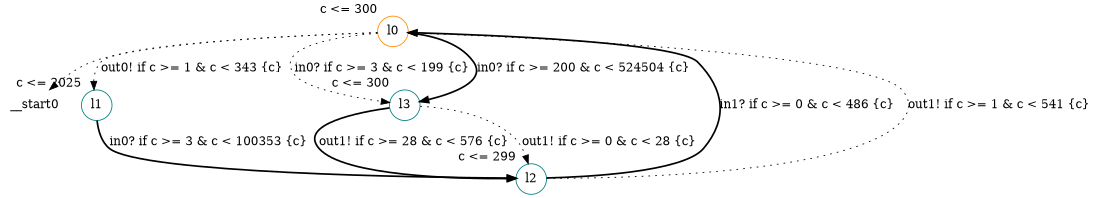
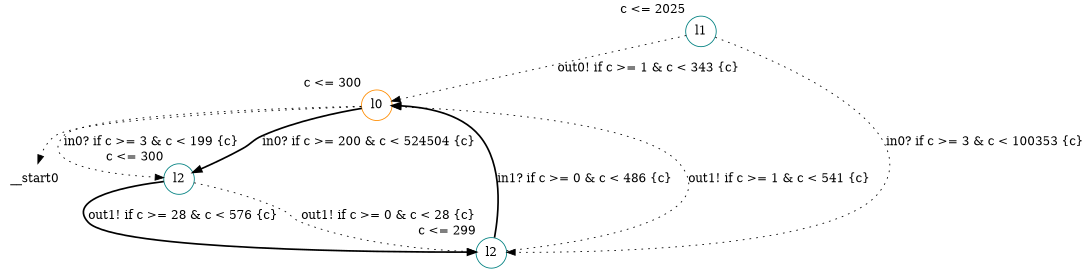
edge "l0 c <= 300" -> "l1 c <= 2025": reversed
node "l3 c <= 300": label "l3 c <= 300" -> "l2 c <= 300"
edge "l1 c <= 2025" -> "l2 c <= 299": style bold -> dotted
